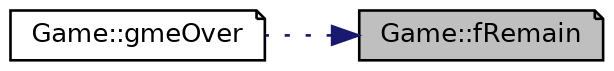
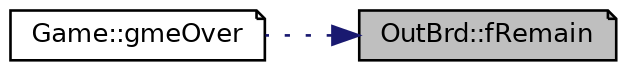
node "Game::fRemain": label "Game::fRemain" -> "OutBrd::fRemain"
